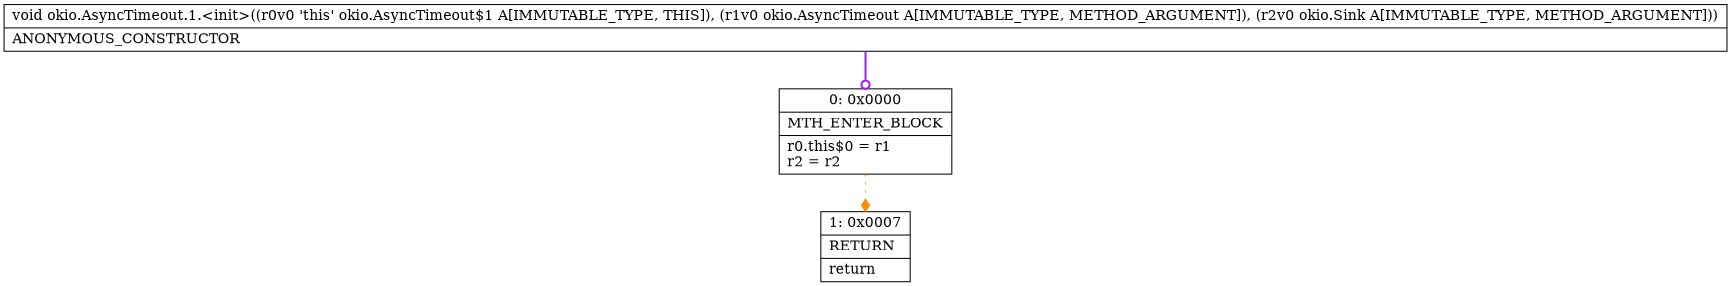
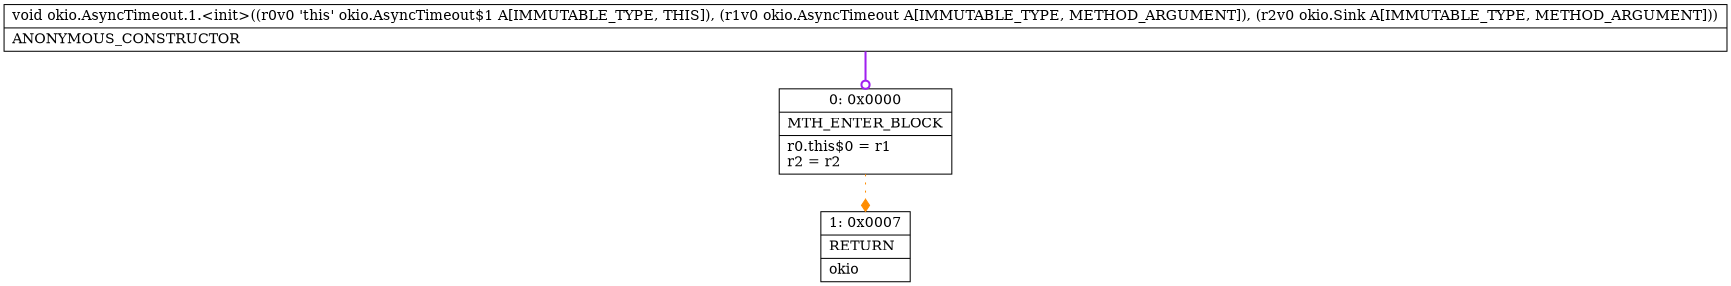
node "1: 0x0007": text "return" -> "okio"
